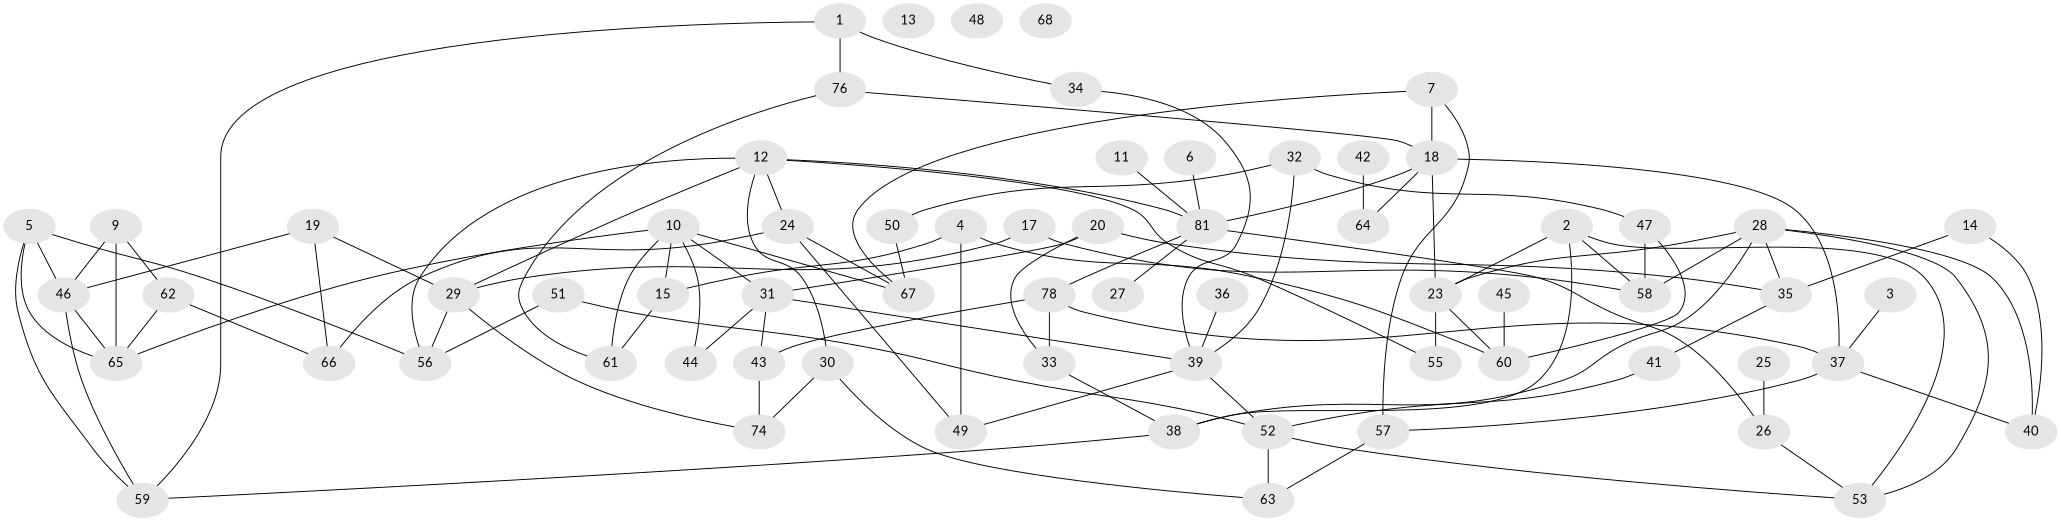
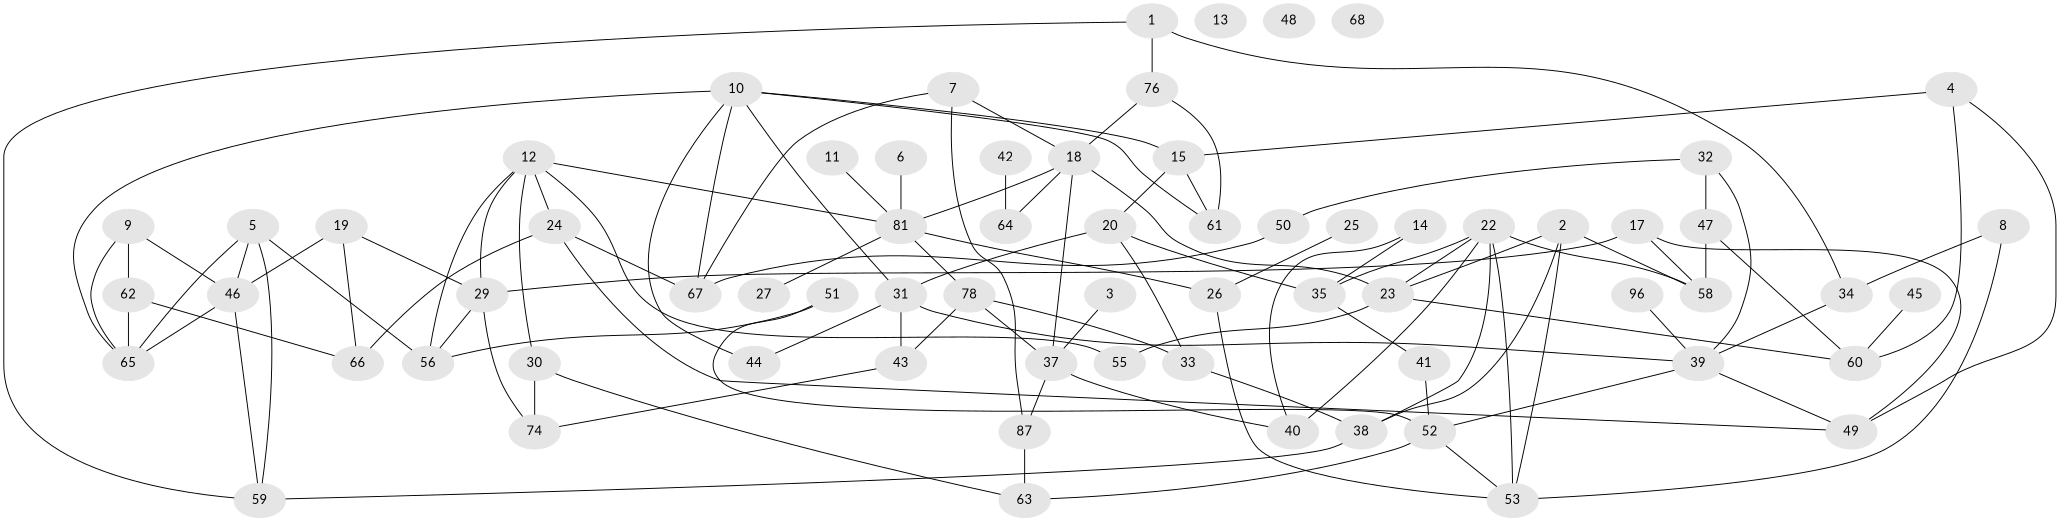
edge "15" -- "20": added
node "28": label "28" -> "22"
node "8": added
edge "17" -- "49": added
node "36": label "36" -> "96"
node "57": label "57" -> "87"
